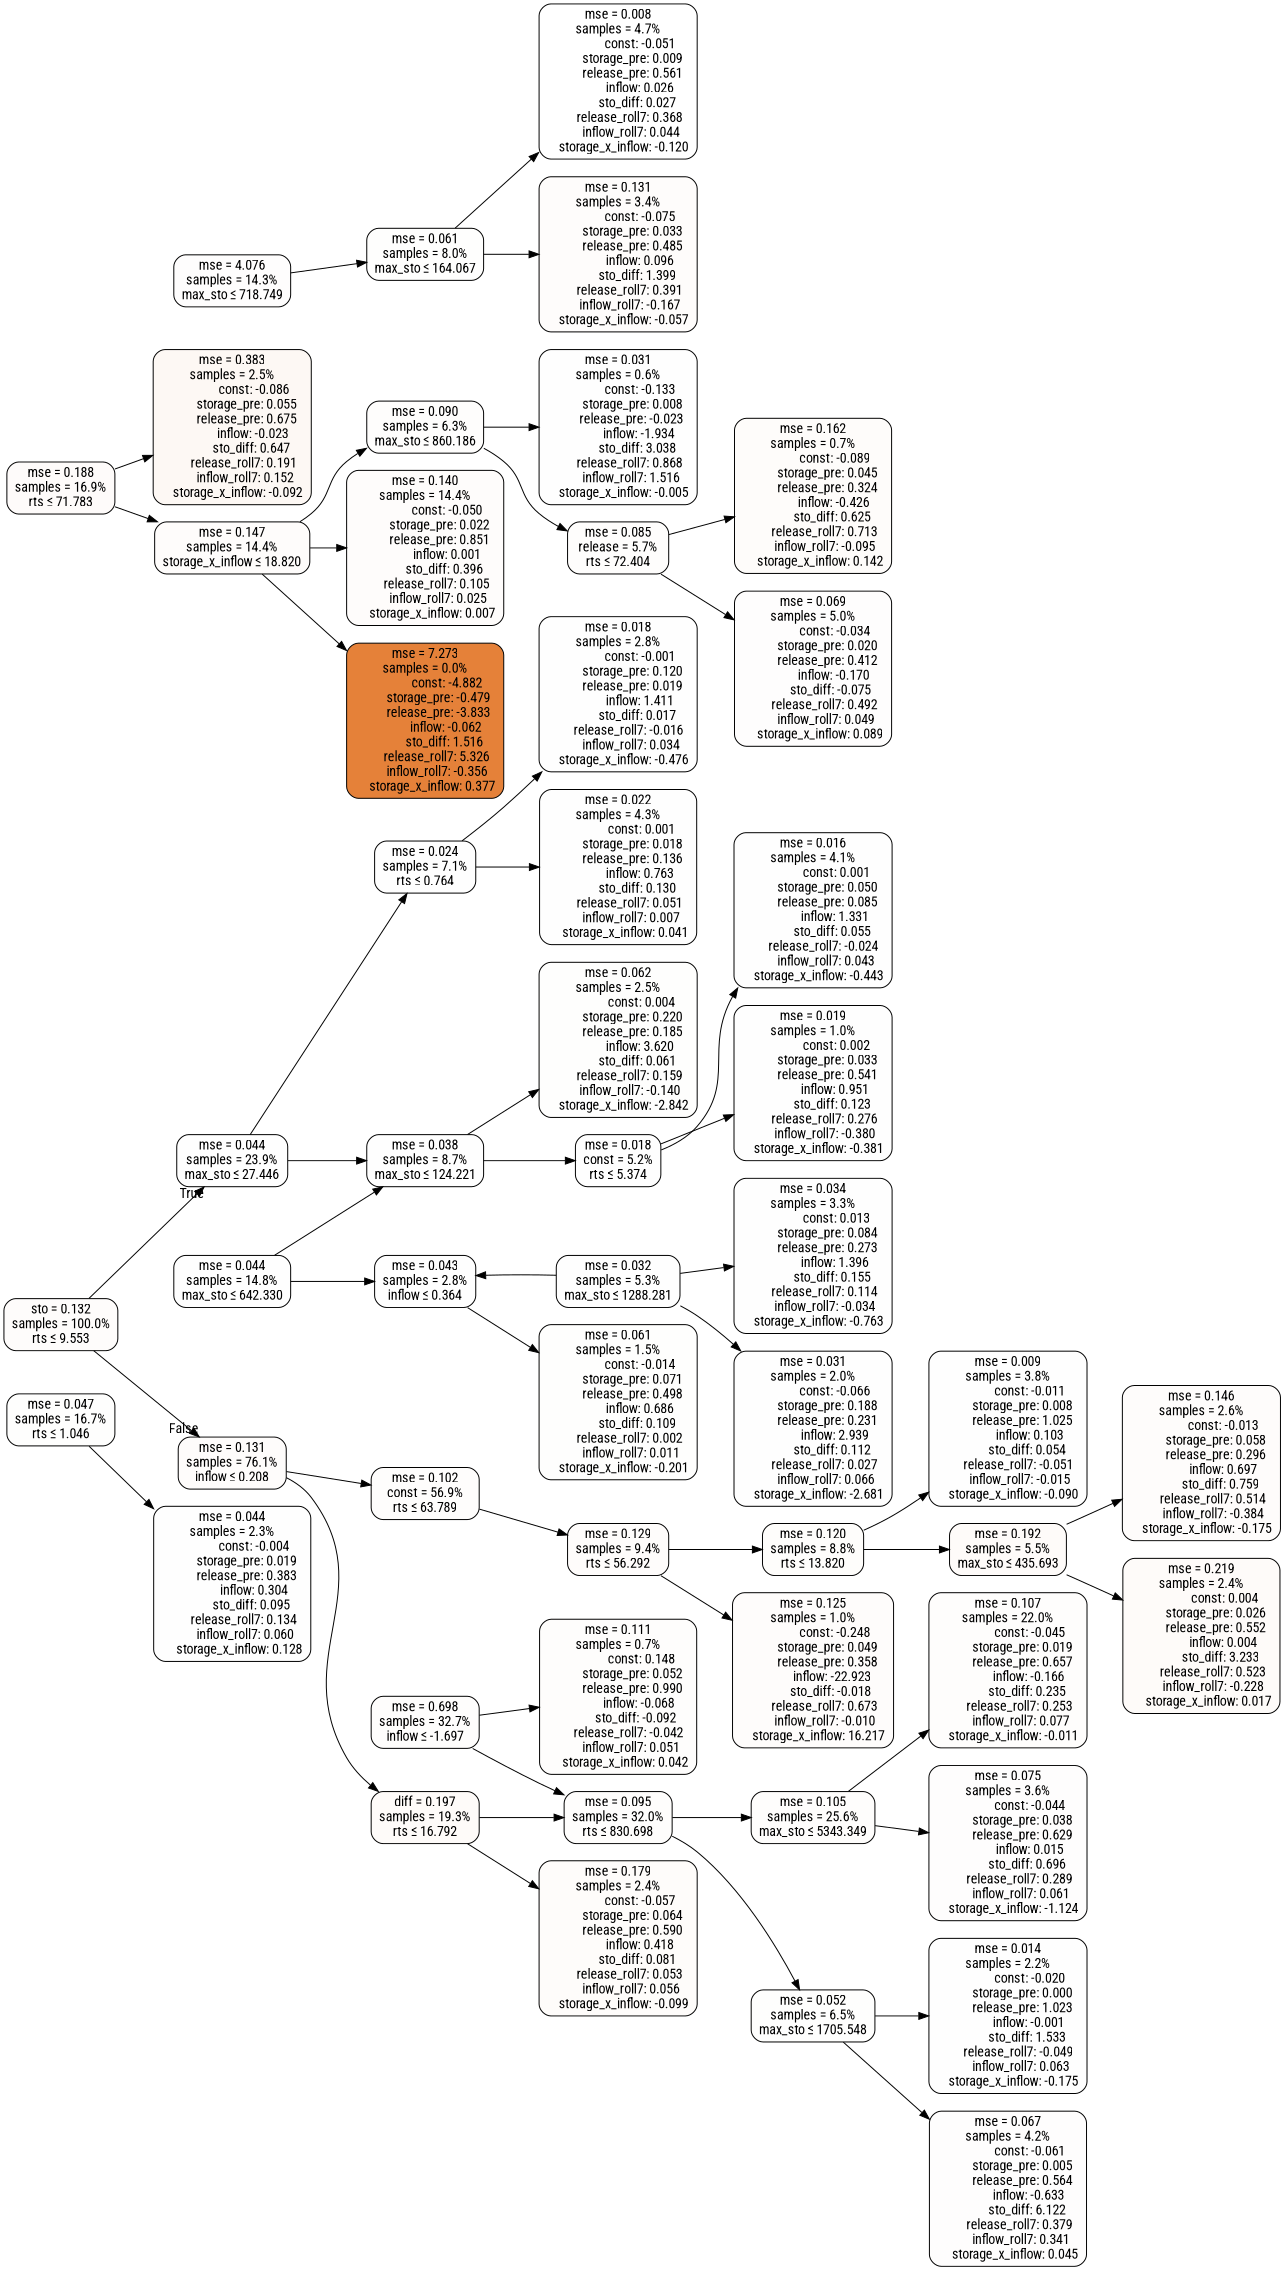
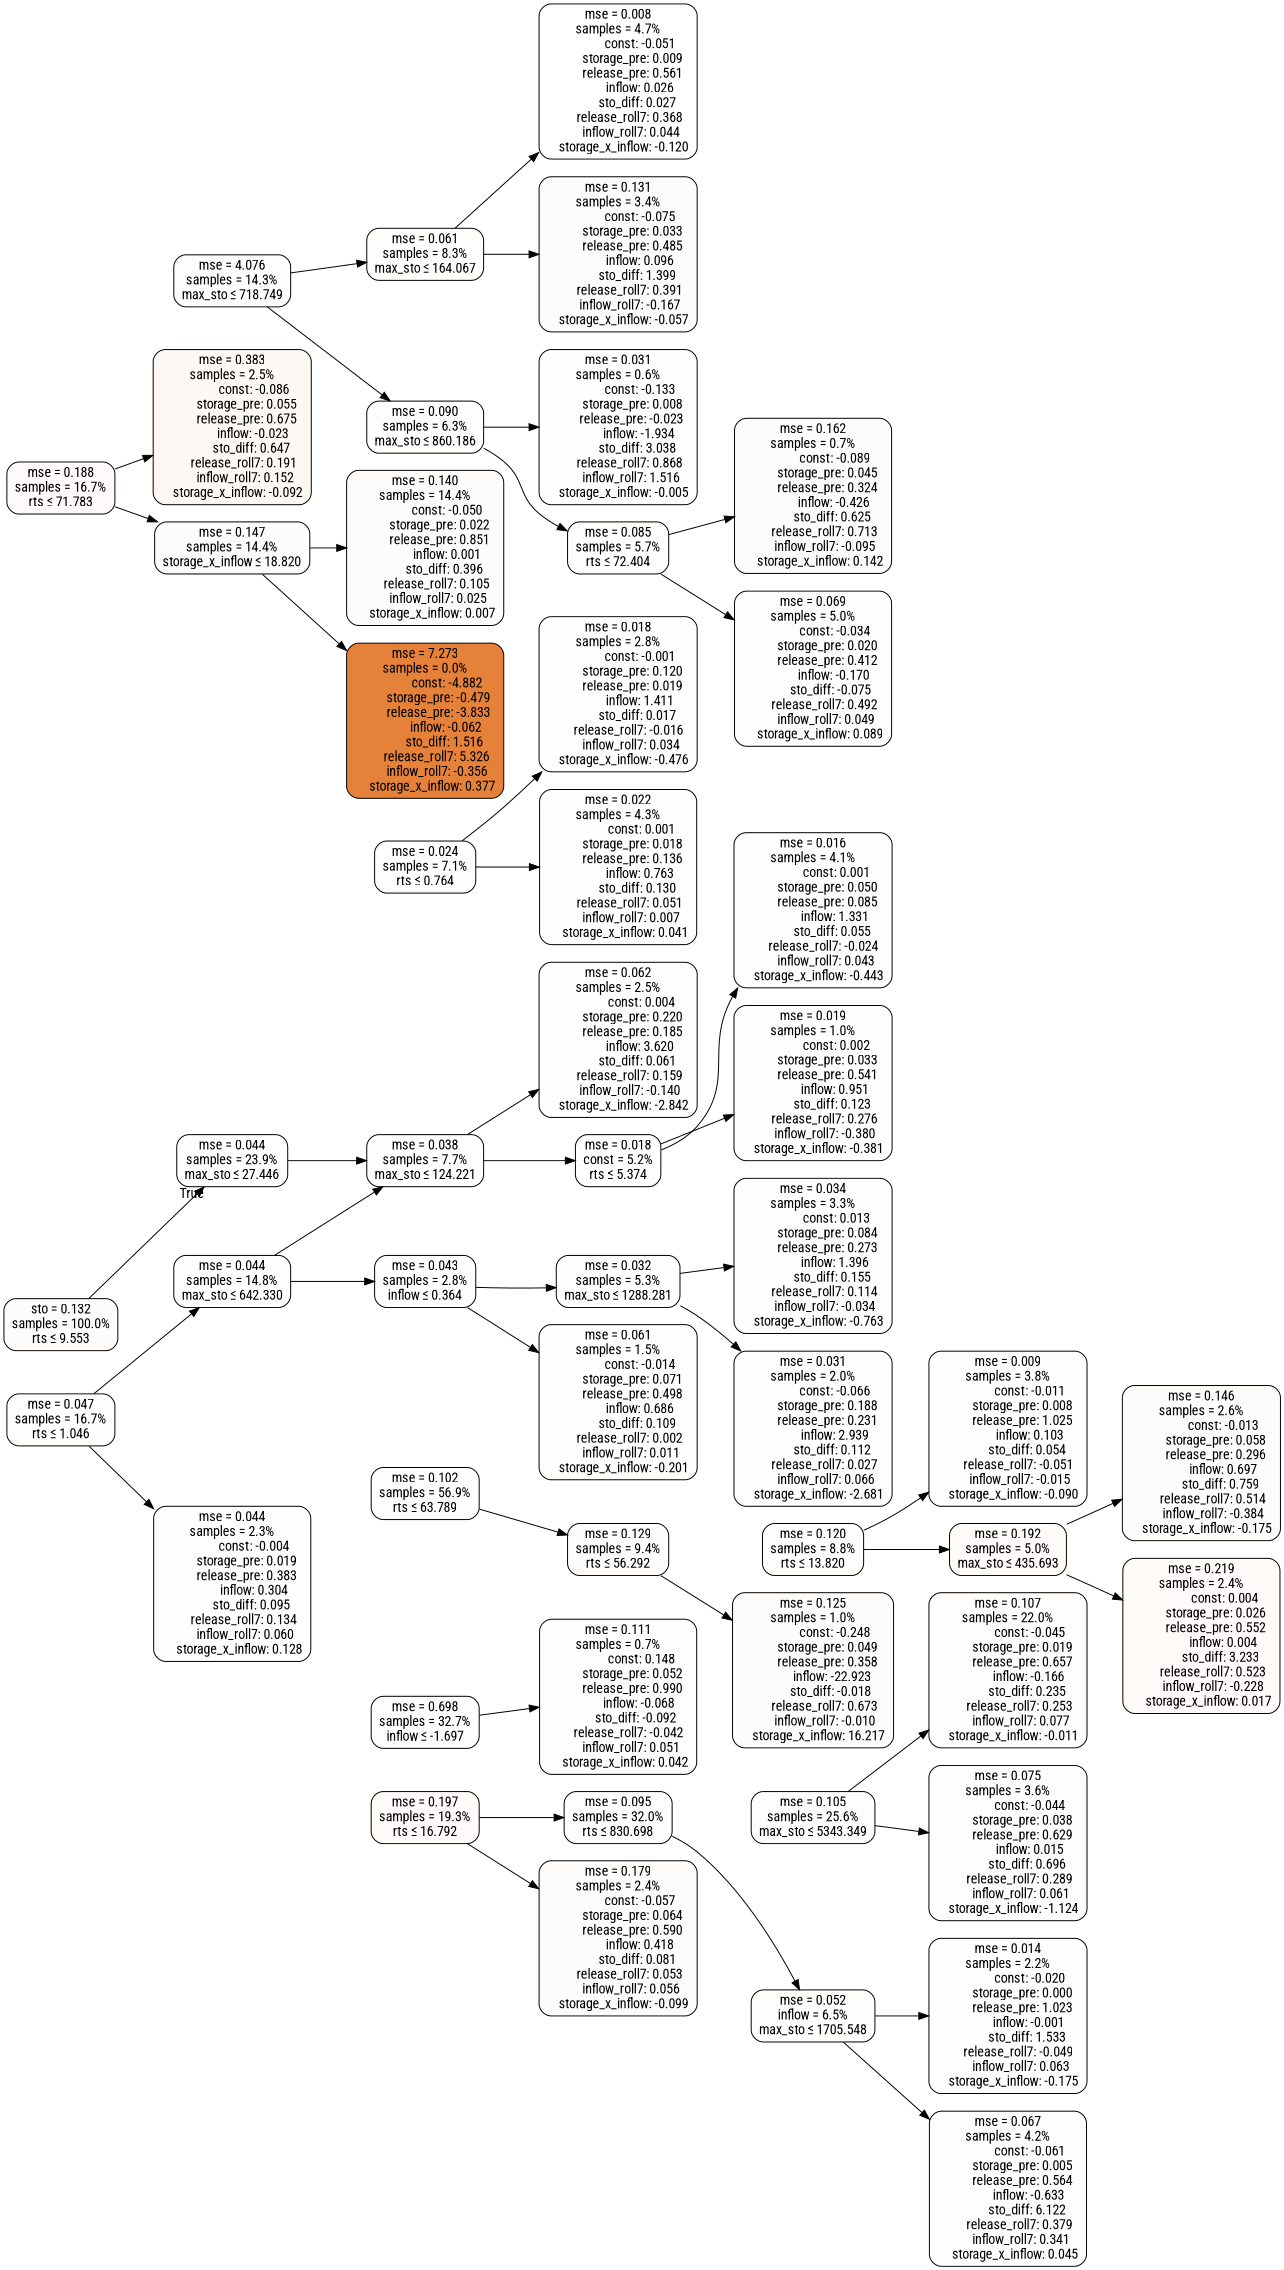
node "mse = 0.061 samples = 8.0% max_sto ≤ 164.067": label "mse = 0.061 samples = 8.0% max_sto ≤ 164.067" -> "mse = 0.061 samples = 8.3% max_sto ≤ 164.067"
node "mse = 0.188 samples = 16.9% rts ≤ 71.783": label "mse = 0.188 samples = 16.9% rts ≤ 71.783" -> "mse = 0.188 samples = 16.7% rts ≤ 71.783"
edge "mse = 0.147 samples = 14.4% storage_x_inflow ≤ 18.820" -> "mse = 0.090 samples = 6.3% max_sto ≤ 860.186": now "mse = 4.076 samples = 14.3% max_sto ≤ 718.749" -> "mse = 0.090 samples = 6.3% max_sto ≤ 860.186"
node "mse = 0.085 release = 5.7% rts ≤ 72.404": label "mse = 0.085 release = 5.7% rts ≤ 72.404" -> "mse = 0.085 samples = 5.7% rts ≤ 72.404"
edge "mse = 0.044 samples = 23.9% max_sto ≤ 27.446" -> "mse = 0.024 samples = 7.1% rts ≤ 0.764": removed
node "mse = 0.038 samples = 8.7% max_sto ≤ 124.221": label "mse = 0.038 samples = 8.7% max_sto ≤ 124.221" -> "mse = 0.038 samples = 7.7% max_sto ≤ 124.221"
edge "mse = 0.032 samples = 5.3% max_sto ≤ 1288.281" -> "mse = 0.043 samples = 2.8% inflow ≤ 0.364": reversed
edge "mse = 0.047 samples = 16.7% rts ≤ 1.046" -> "mse = 0.044 samples = 14.8% max_sto ≤ 642.330": added
node "mse = 0.131 samples = 76.1% inflow ≤ 0.208": removed
node "mse = 0.102 const = 56.9% rts ≤ 63.789": label "mse = 0.102 const = 56.9% rts ≤ 63.789" -> "mse = 0.102 samples = 56.9% rts ≤ 63.789"
edge "mse = 0.129 samples = 9.4% rts ≤ 56.292" -> "mse = 0.120 samples = 8.8% rts ≤ 13.820": removed
node "mse = 0.192 samples = 5.5% max_sto ≤ 435.693": label "mse = 0.192 samples = 5.5% max_sto ≤ 435.693" -> "mse = 0.192 samples = 5.0% max_sto ≤ 435.693"
edge "mse = 0.698 samples = 32.7% inflow ≤ -1.697" -> "mse = 0.095 samples = 32.0% rts ≤ 830.698": removed
node "diff = 0.197 samples = 19.3% rts ≤ 16.792": label "diff = 0.197 samples = 19.3% rts ≤ 16.792" -> "mse = 0.197 samples = 19.3% rts ≤ 16.792"
edge "mse = 0.095 samples = 32.0% rts ≤ 830.698" -> "mse = 0.105 samples = 25.6% max_sto ≤ 5343.349": removed
node "mse = 0.052 samples = 6.5% max_sto ≤ 1705.548": label "mse = 0.052 samples = 6.5% max_sto ≤ 1705.548" -> "mse = 0.052 inflow = 6.5% max_sto ≤ 1705.548"
